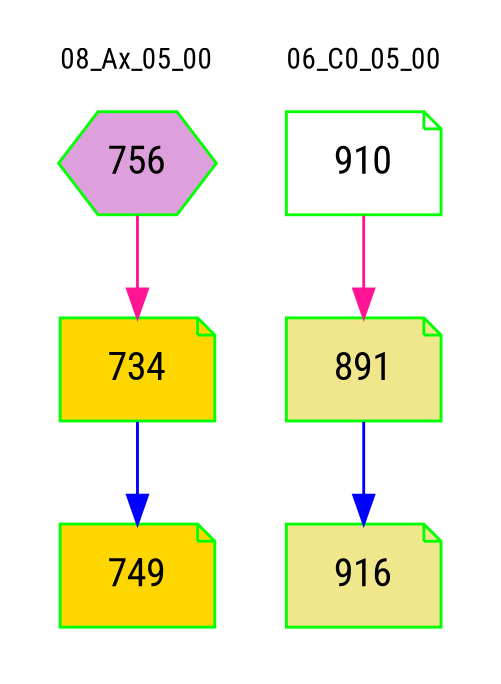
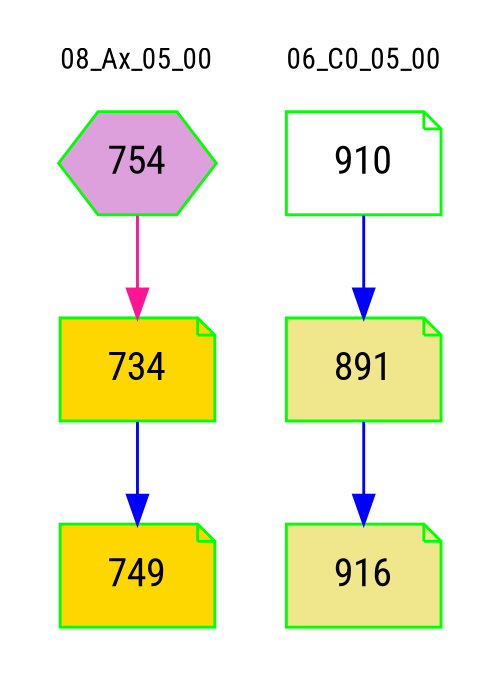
node "756": label "756" -> "754"
edge "910" -> "891": color deeppink -> blue
